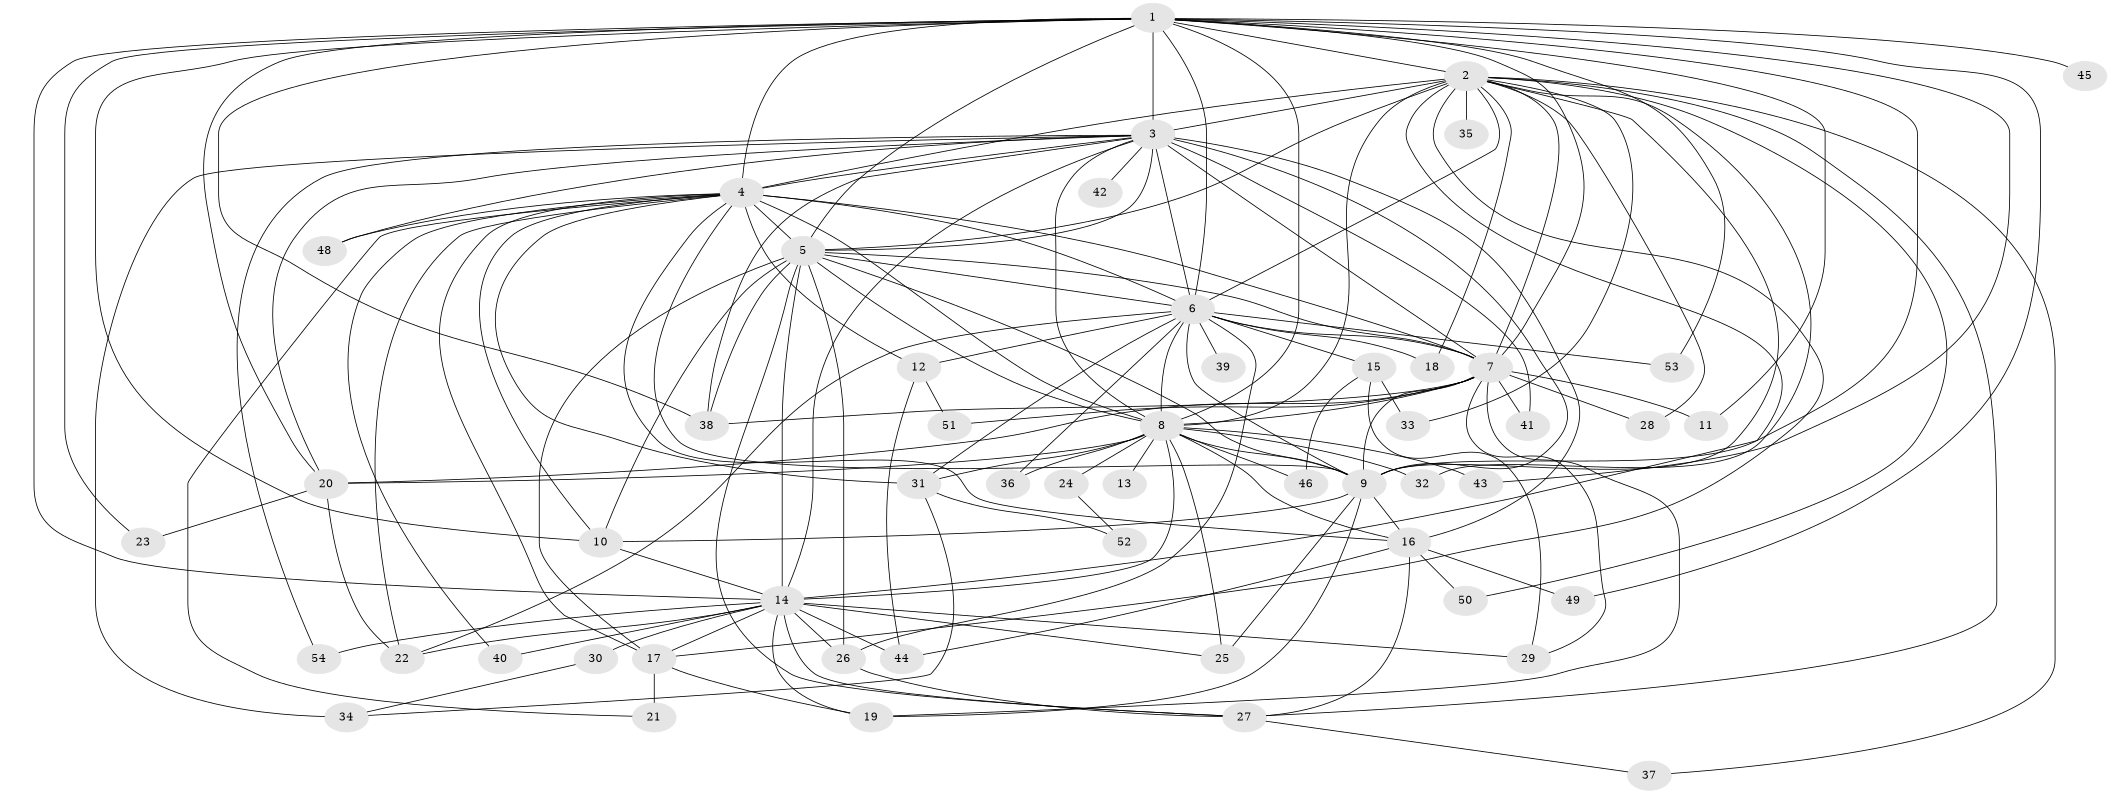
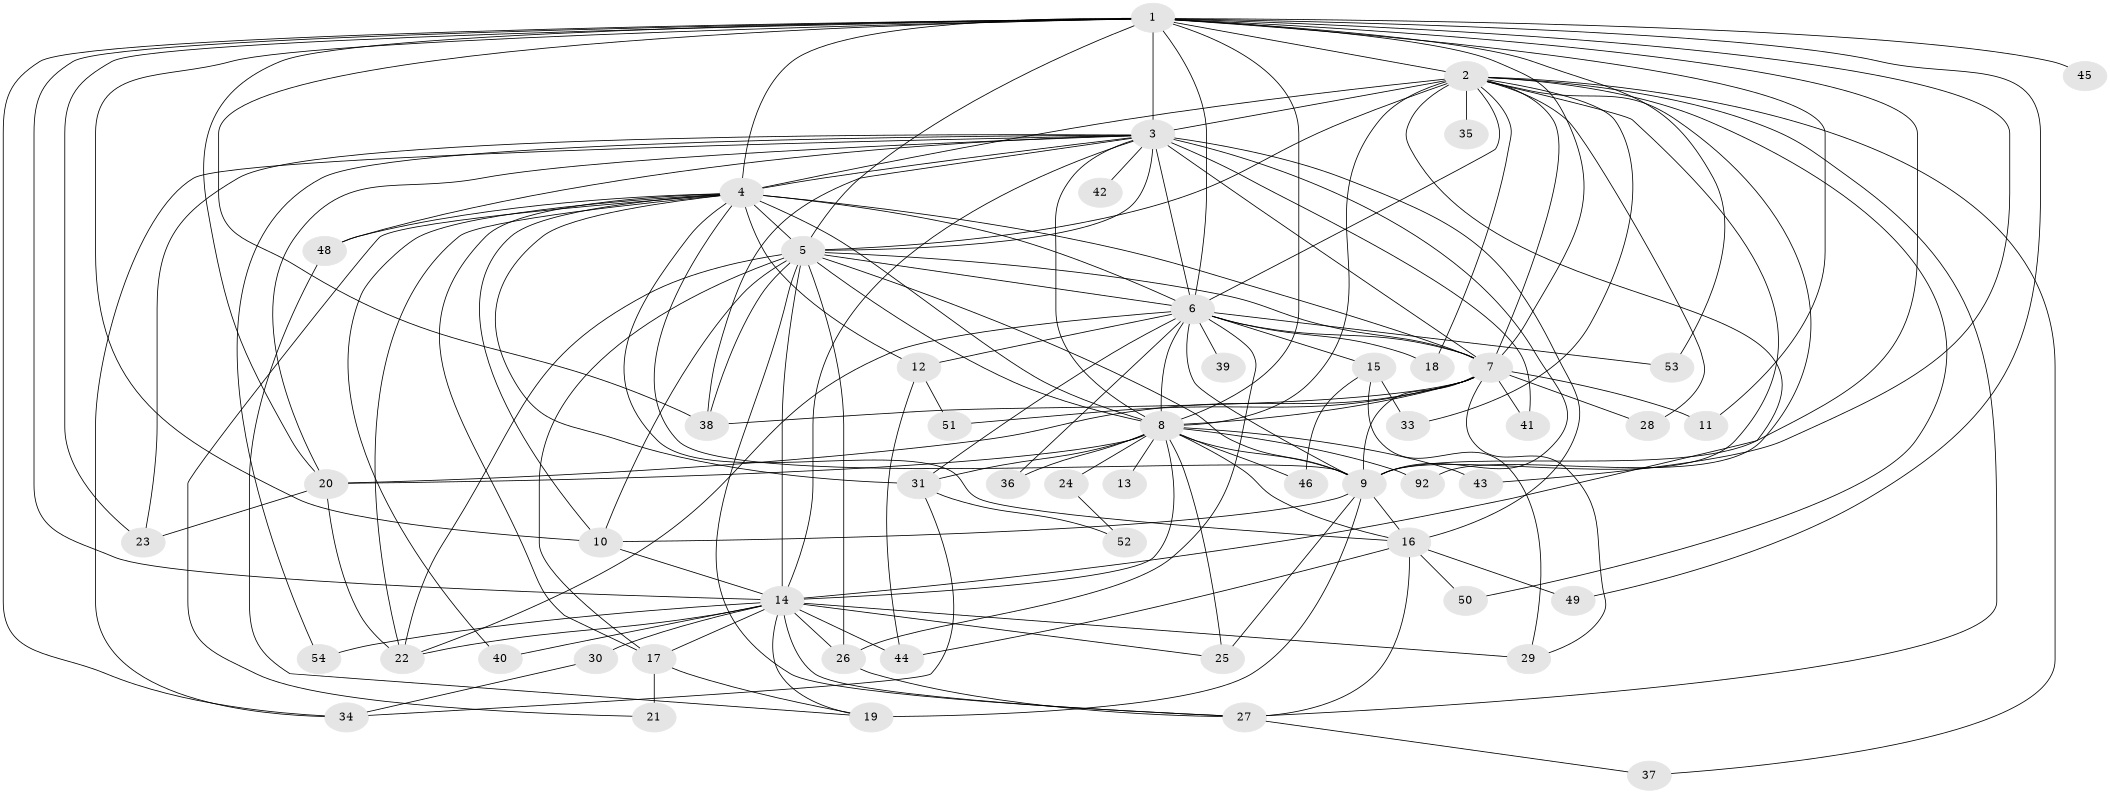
edge "1" -- "34": added
edge "3" -- "23": added
edge "5" -- "22": added
node "32": label "32" -> "92"
edge "2" -- "17": removed
edge "7" -- "19": now "48" -- "19"
